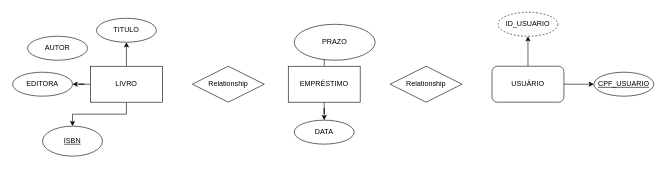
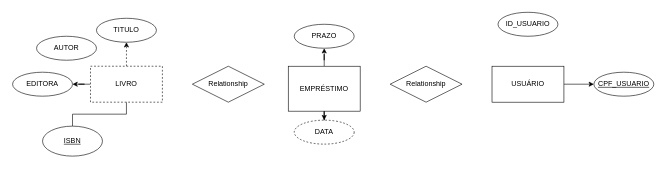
node "ID_USUARIO": style dashed -> solid
edge "USUÁRIO" -> "ID_USUARIO": removed
node "PRAZO": size 81x36 -> 60x24
node "AUTOR": moved (57, 48) -> (66, 48)
edge "LIVRO" -> "TITULO": style solid -> dashed
node "LIVRO": style solid -> dashed
node "EMPRÉSTIMO": size 72x36 -> 72x45
node "USUÁRIO": shape rounded rectangle -> rectangle
edge "LIVRO" -> "ISBN": arrowhead classic -> none
node "DATA": style solid -> dashed
